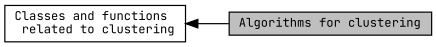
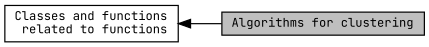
node "Classes and functions related to clustering": label "Classes and functions related to clustering" -> "Classes and functions related to functions"
